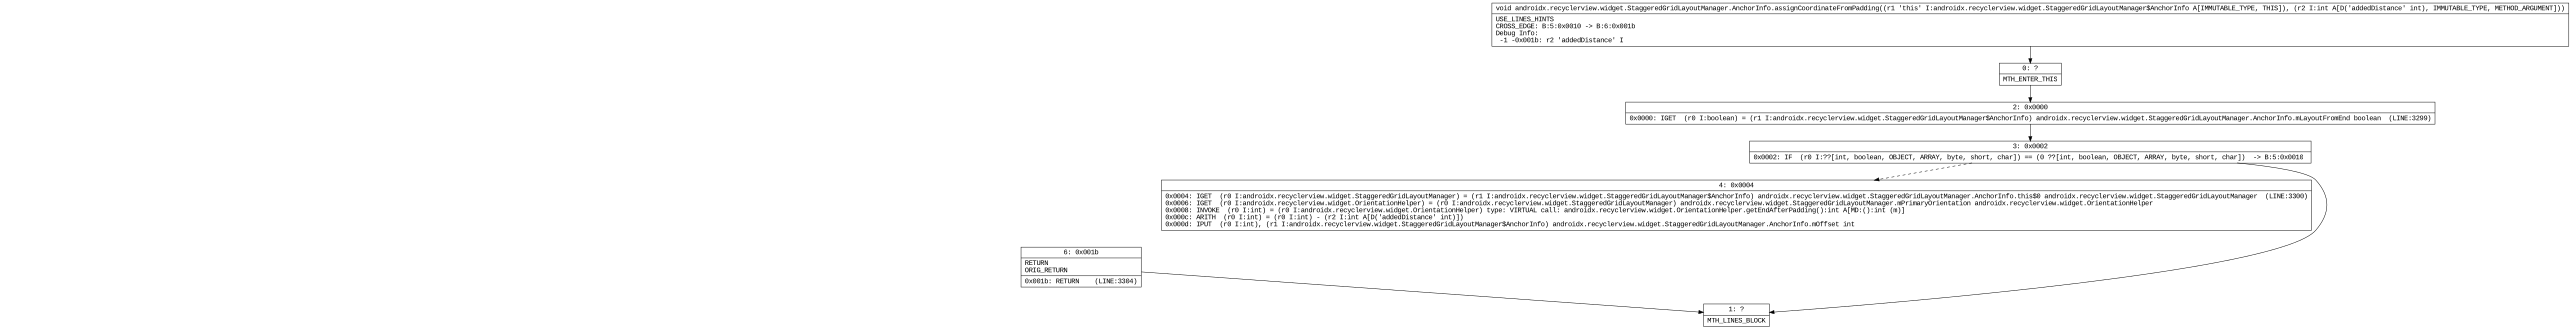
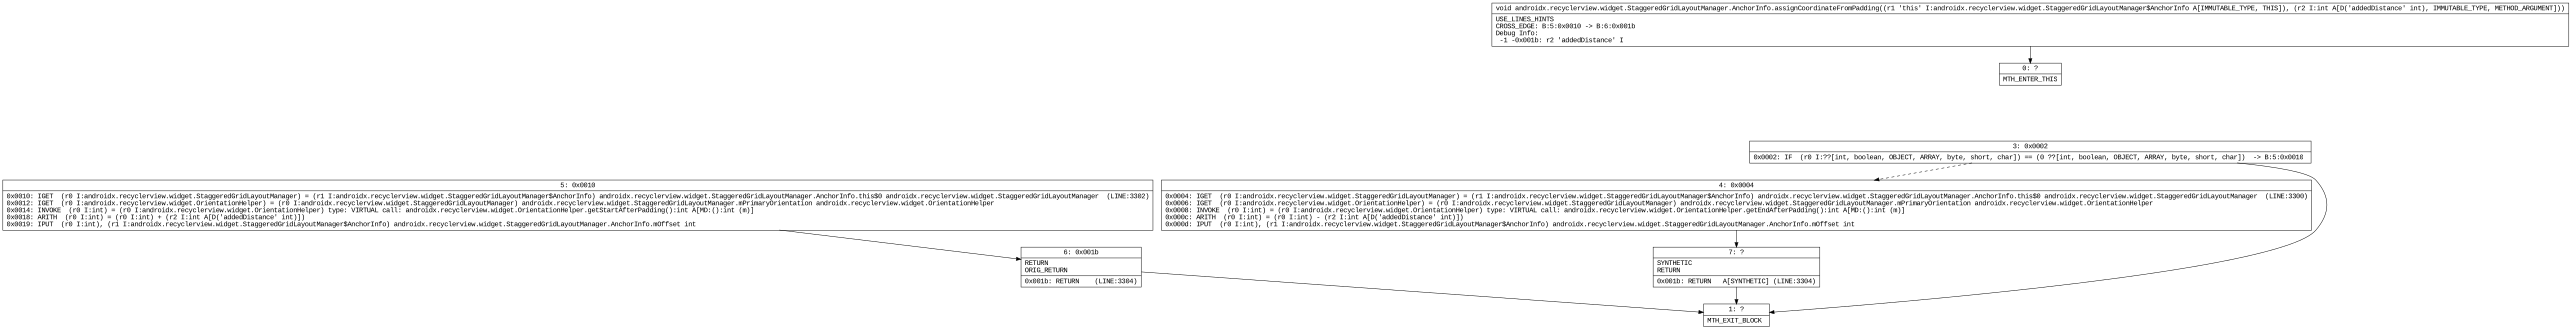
node "2: 0x0000": removed
node "5: 0x0010": added
node "7: ?": added
node "1: ?": text "MTH_LINES_BLOCK" -> "MTH_EXIT_BLOCK"
